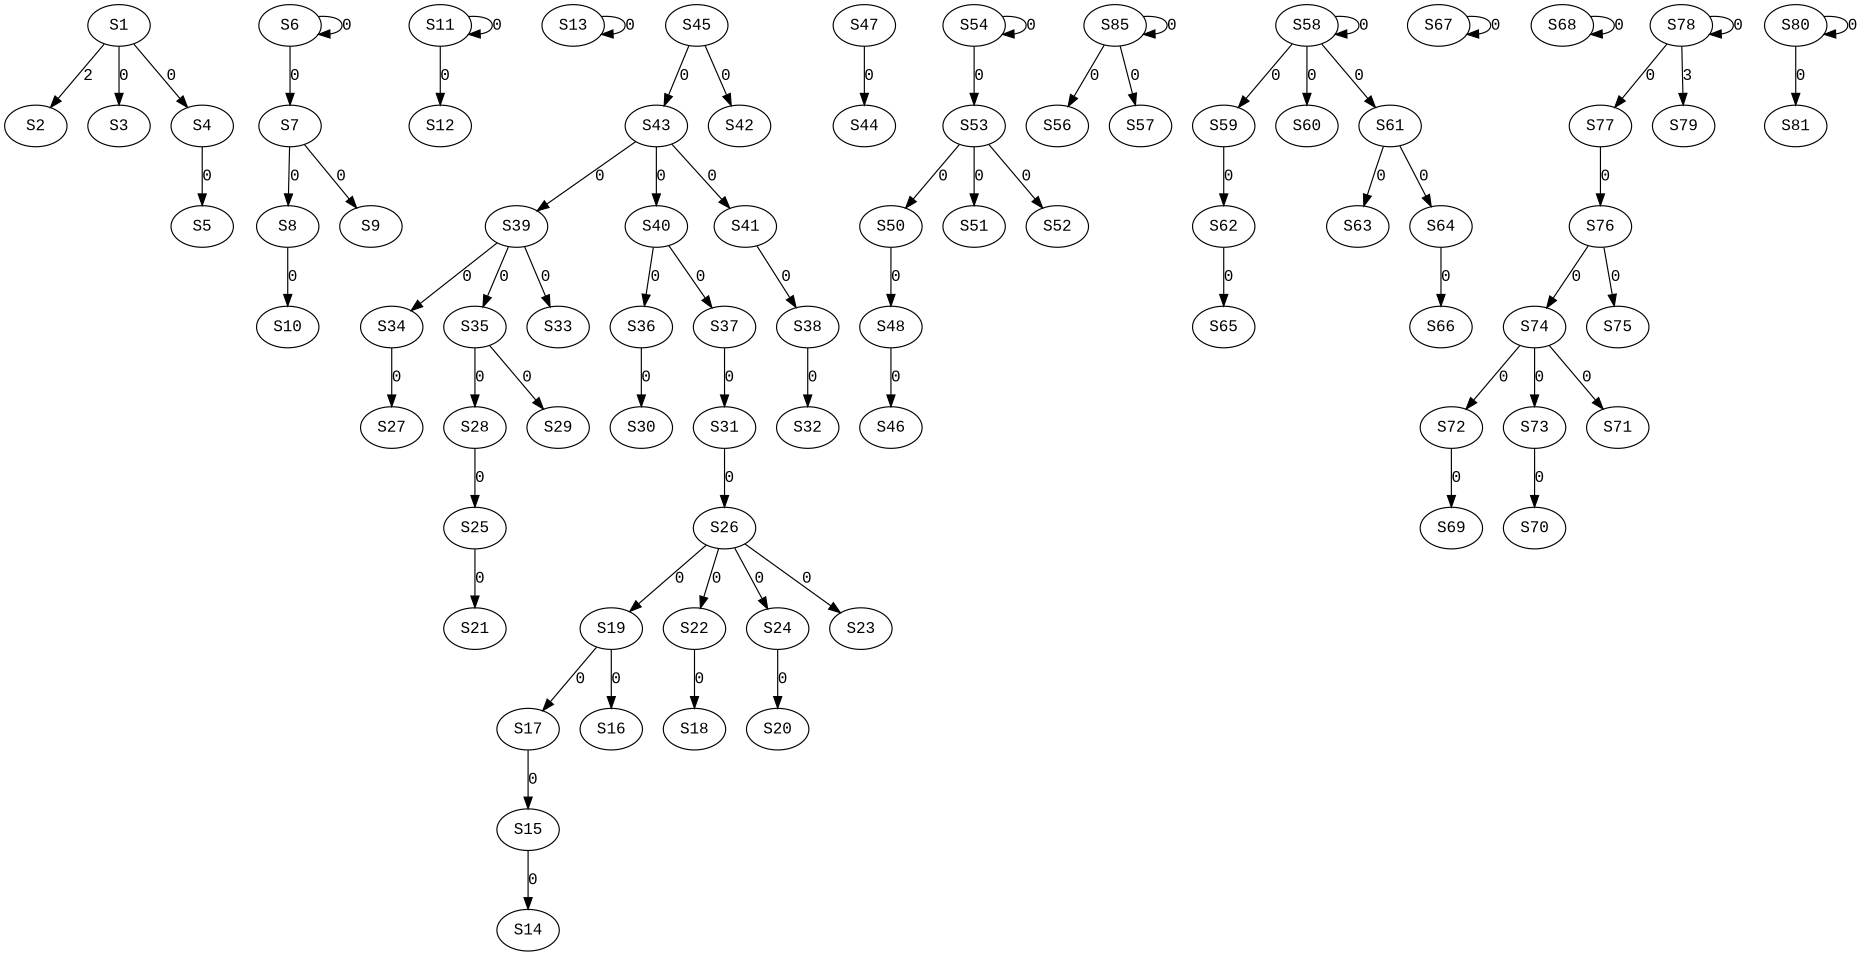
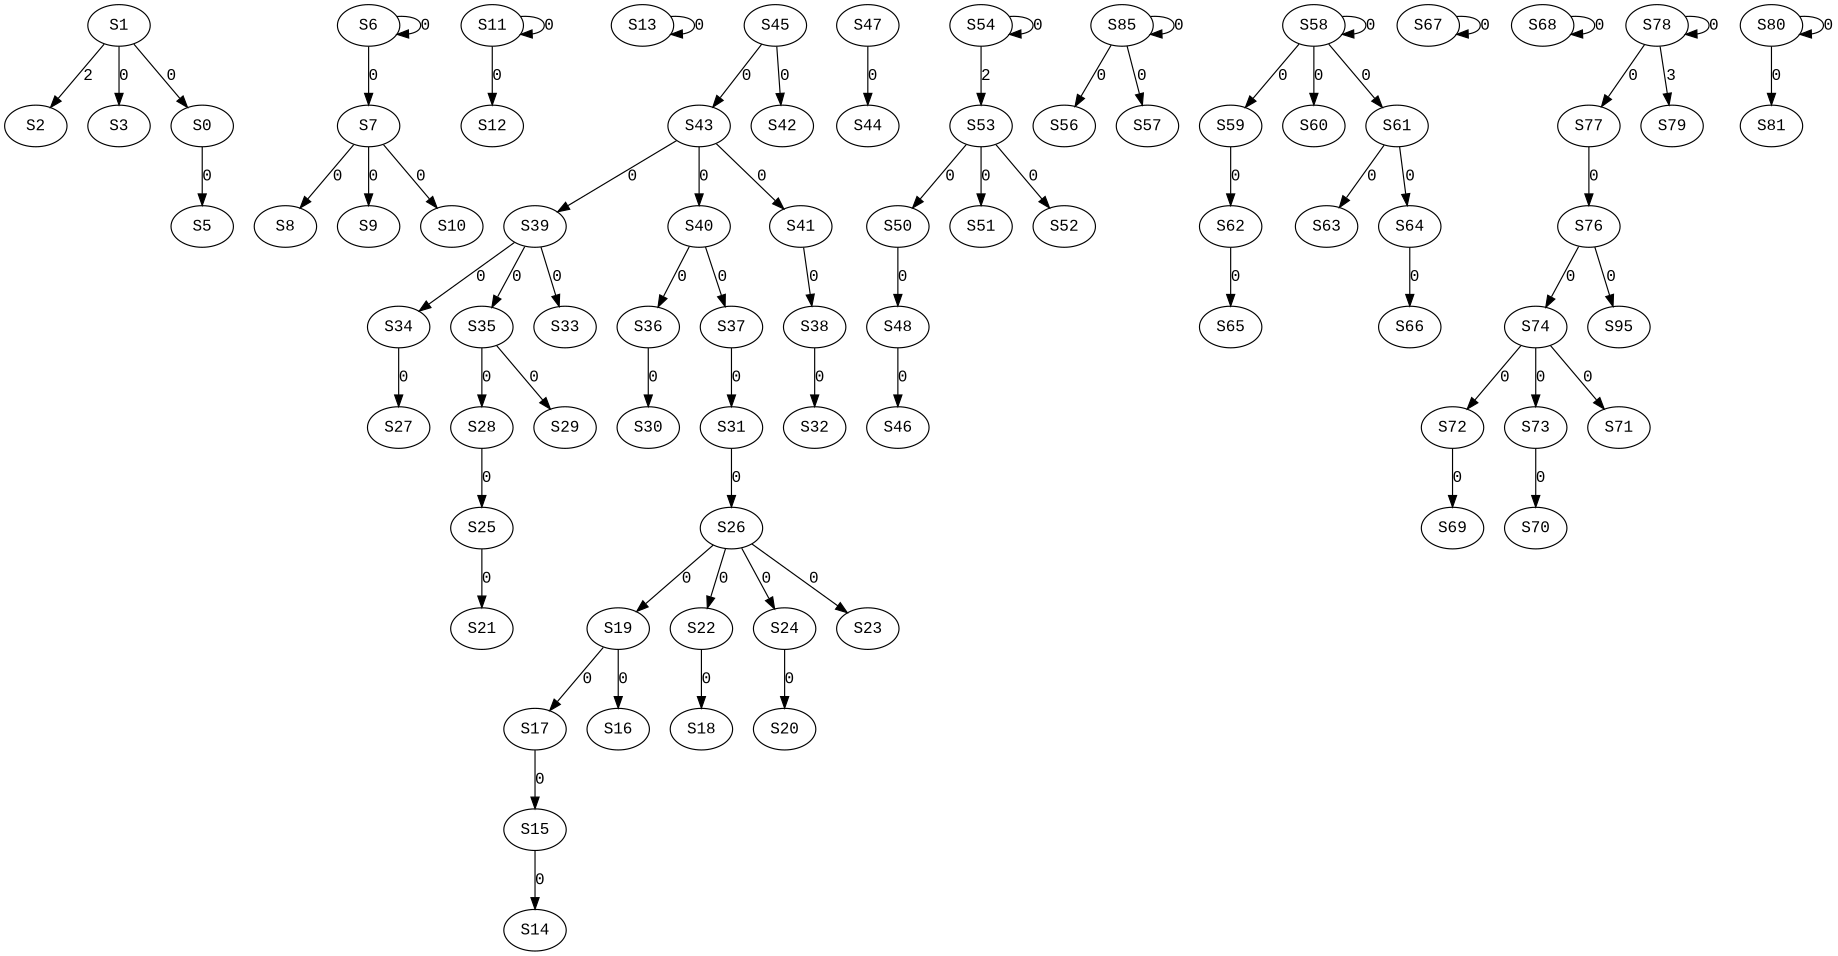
edge "S54" -> "S53": label "0" -> "2"
node "S4": label "S4" -> "S0"
edge "S8" -> "S10": now "S7" -> "S10"
node "S75": label "S75" -> "S95"
